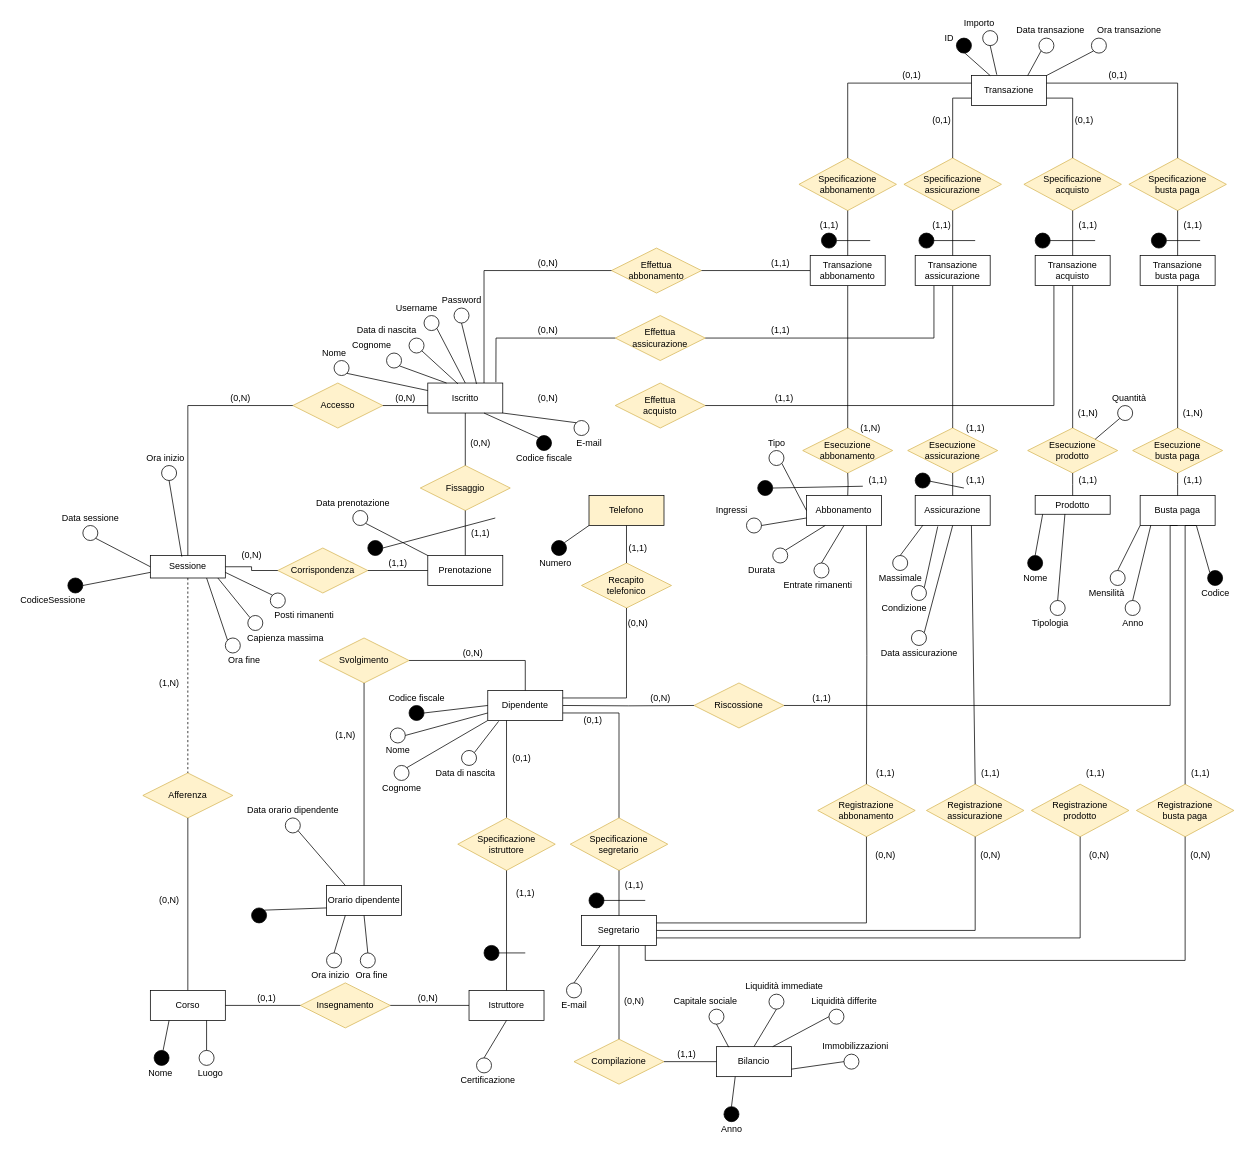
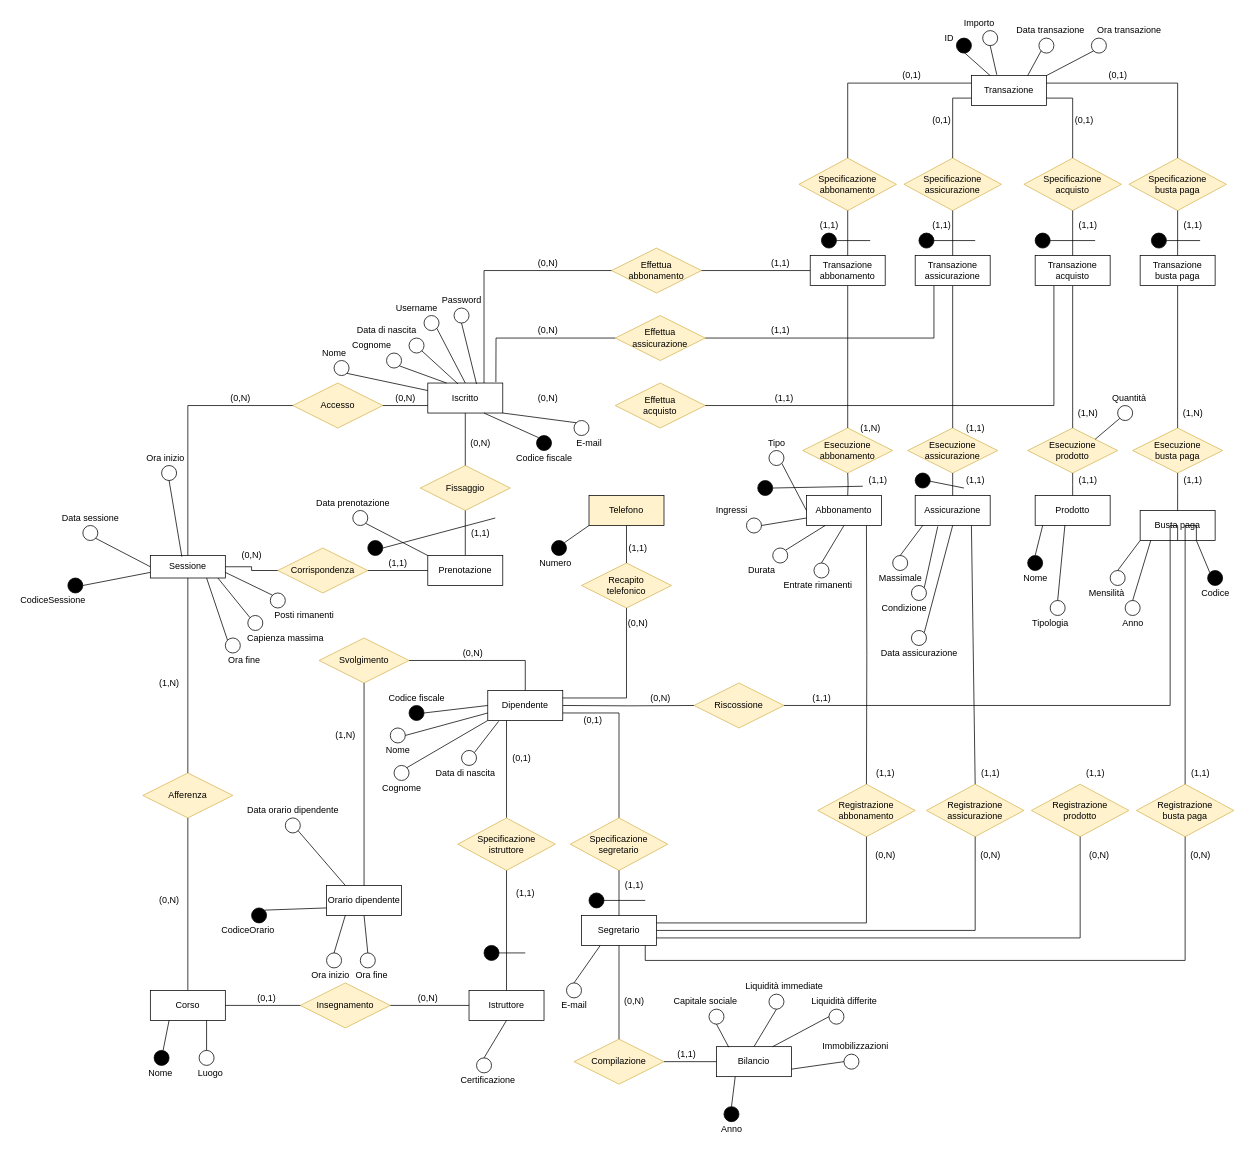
node "Prodotto": size 75x19 -> 75x30
node "Busta paga": moved (1178, 510) -> (1178, 525)
edge "Sessione" -- "Afferenza": style dashed -> solid
node "CodiceOrario": added
